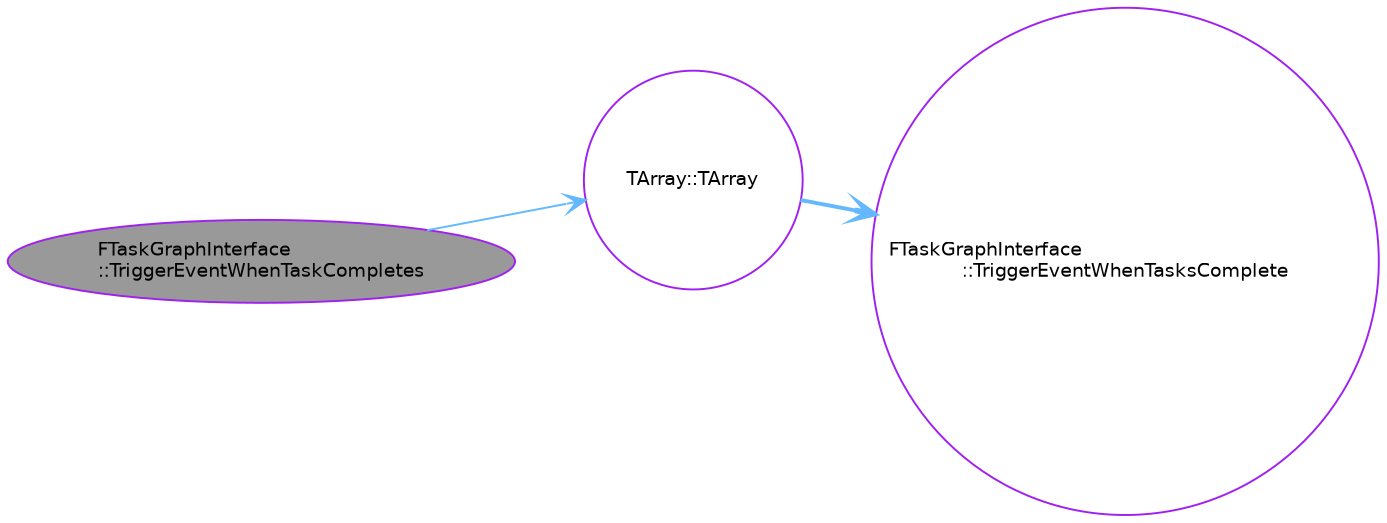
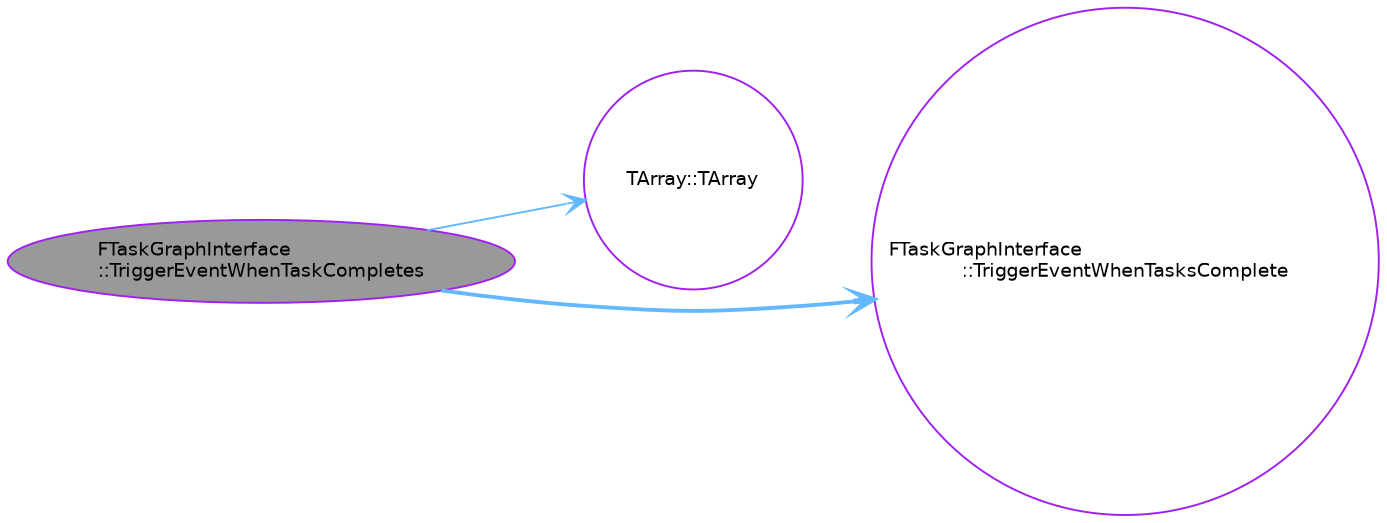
edge "TArray::TArray" -> "FTaskGraphInterface ::TriggerEventWhenTasksComplete": now "FTaskGraphInterface ::TriggerEventWhenTaskCompletes" -> "FTaskGraphInterface ::TriggerEventWhenTasksComplete"
